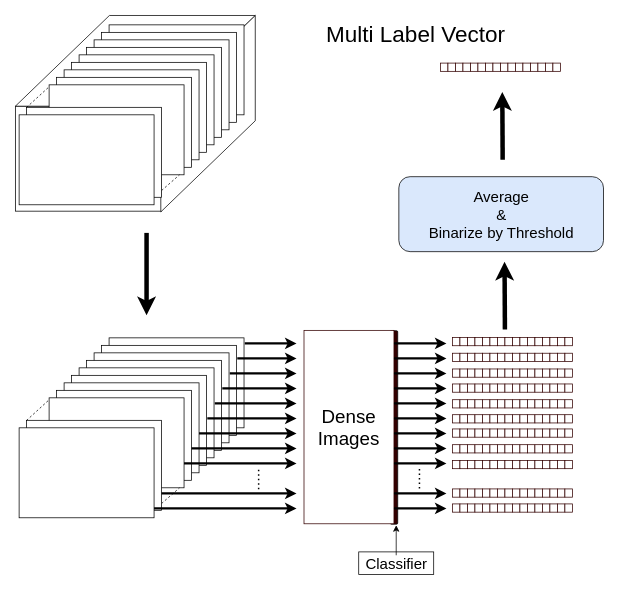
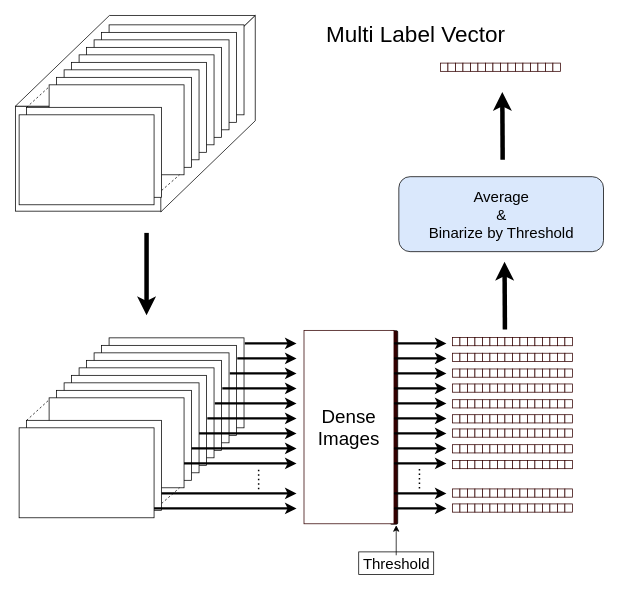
node "Classifier": label "Classifier" -> "Threshold"
